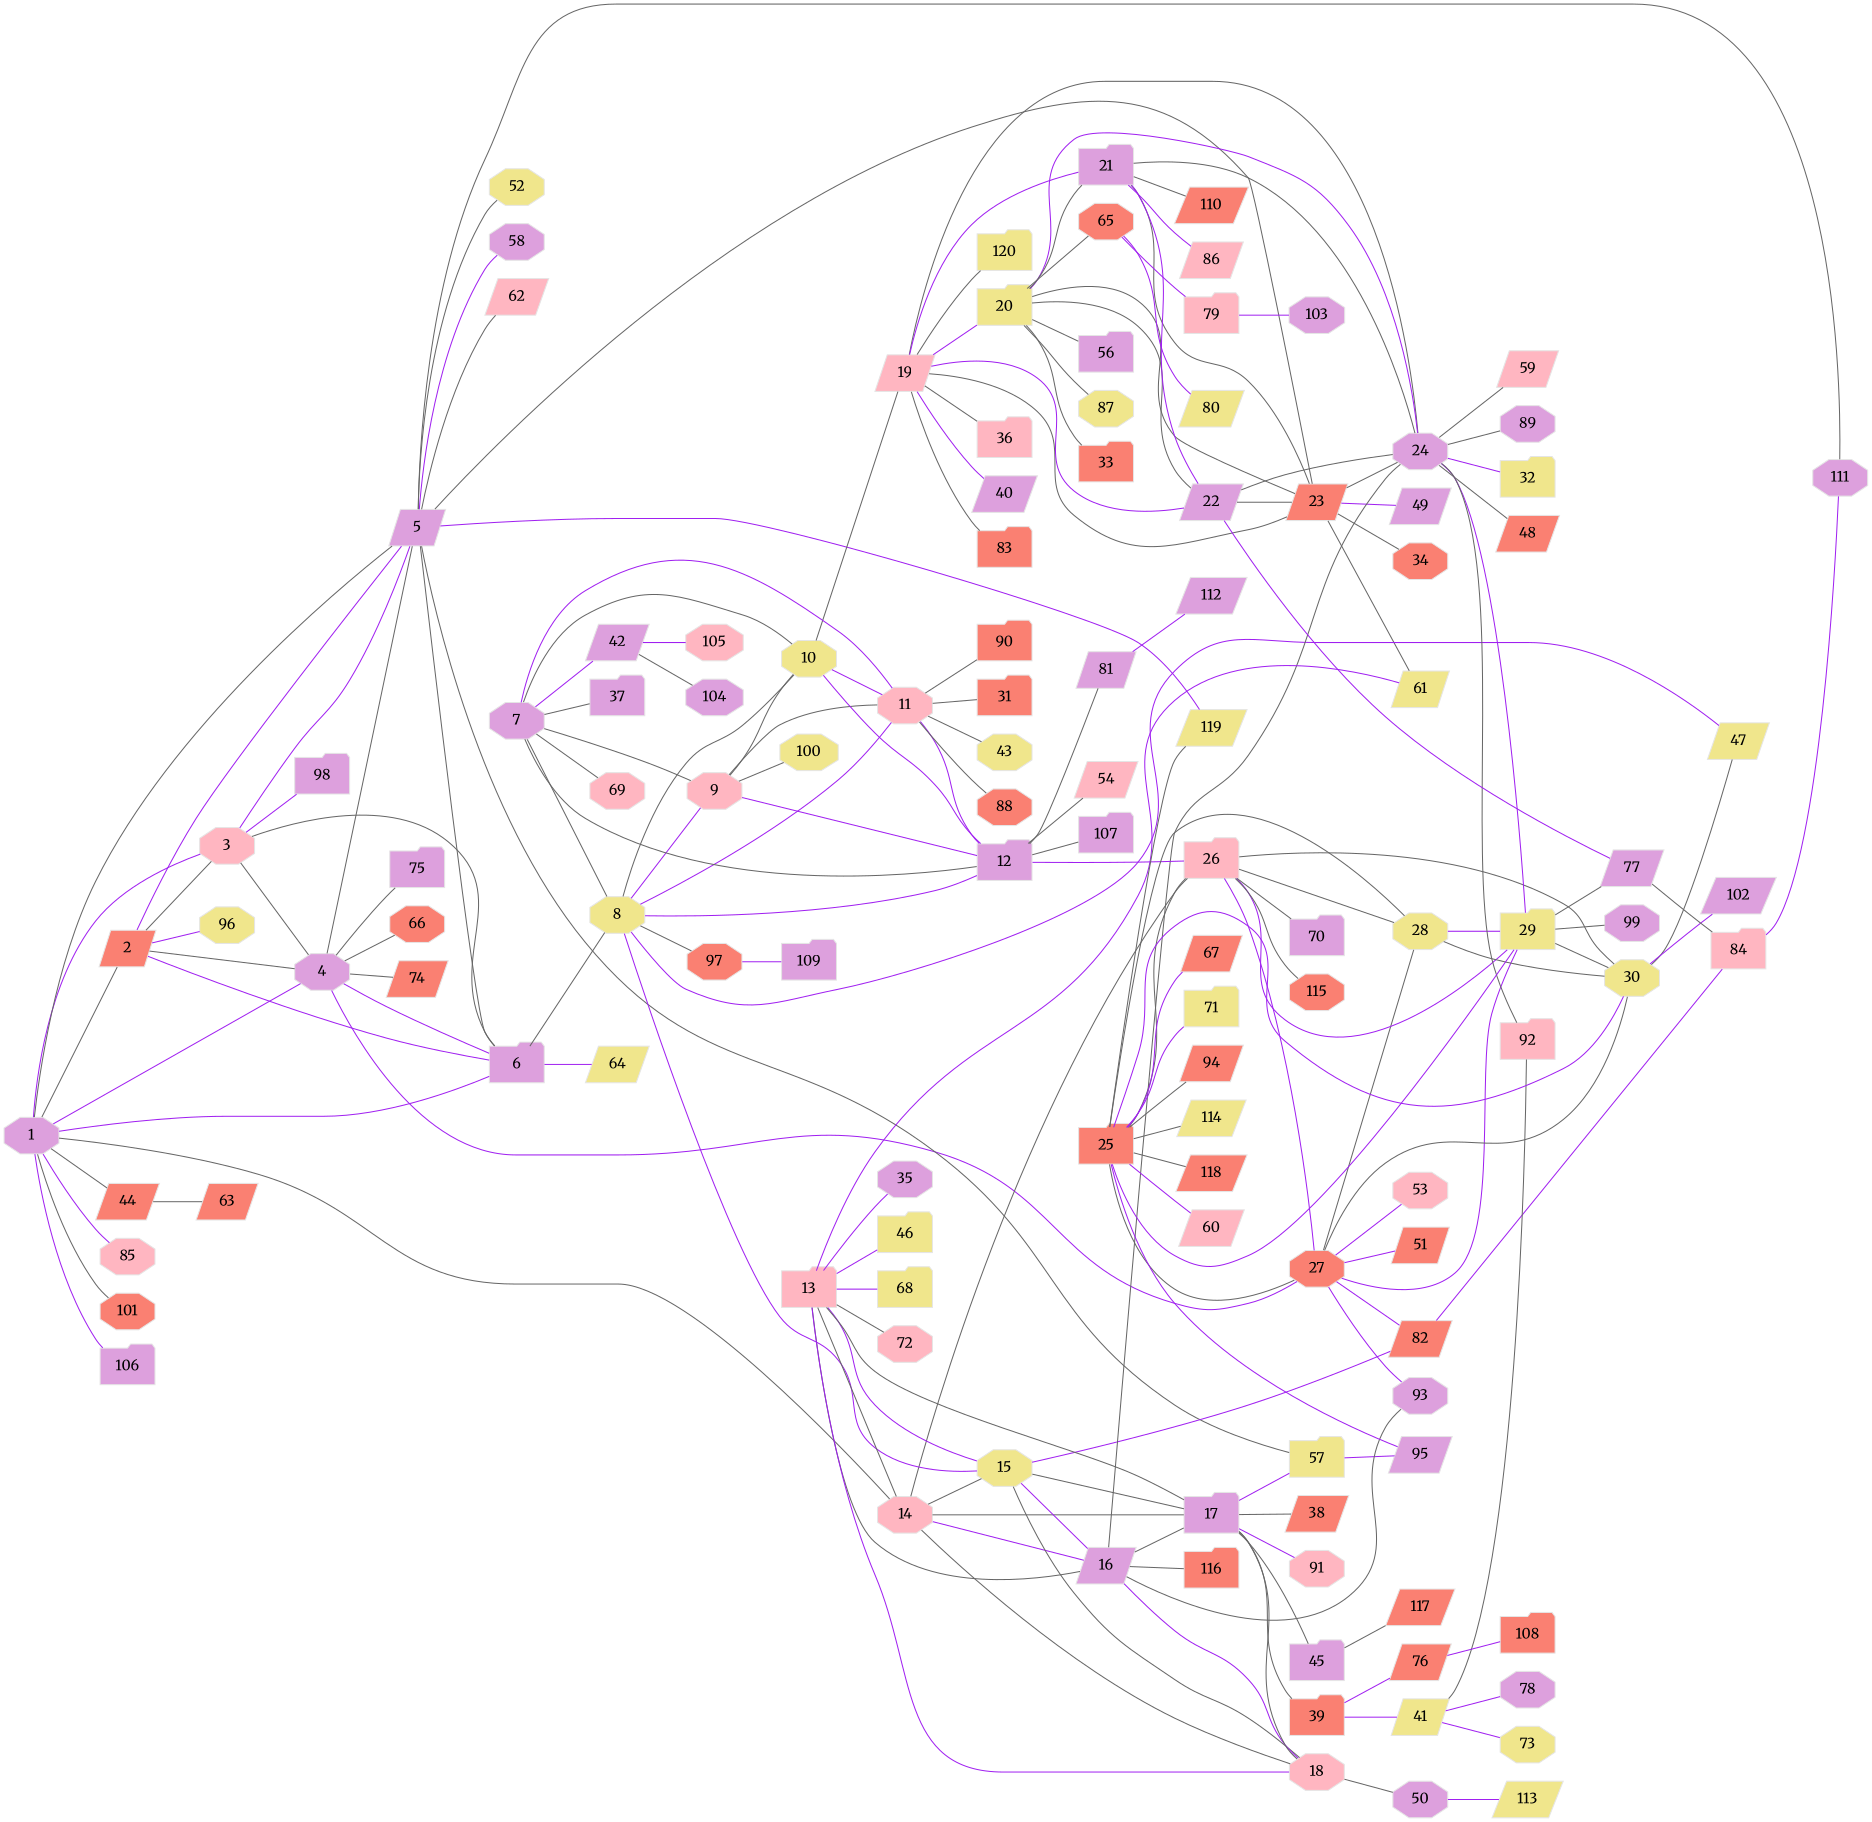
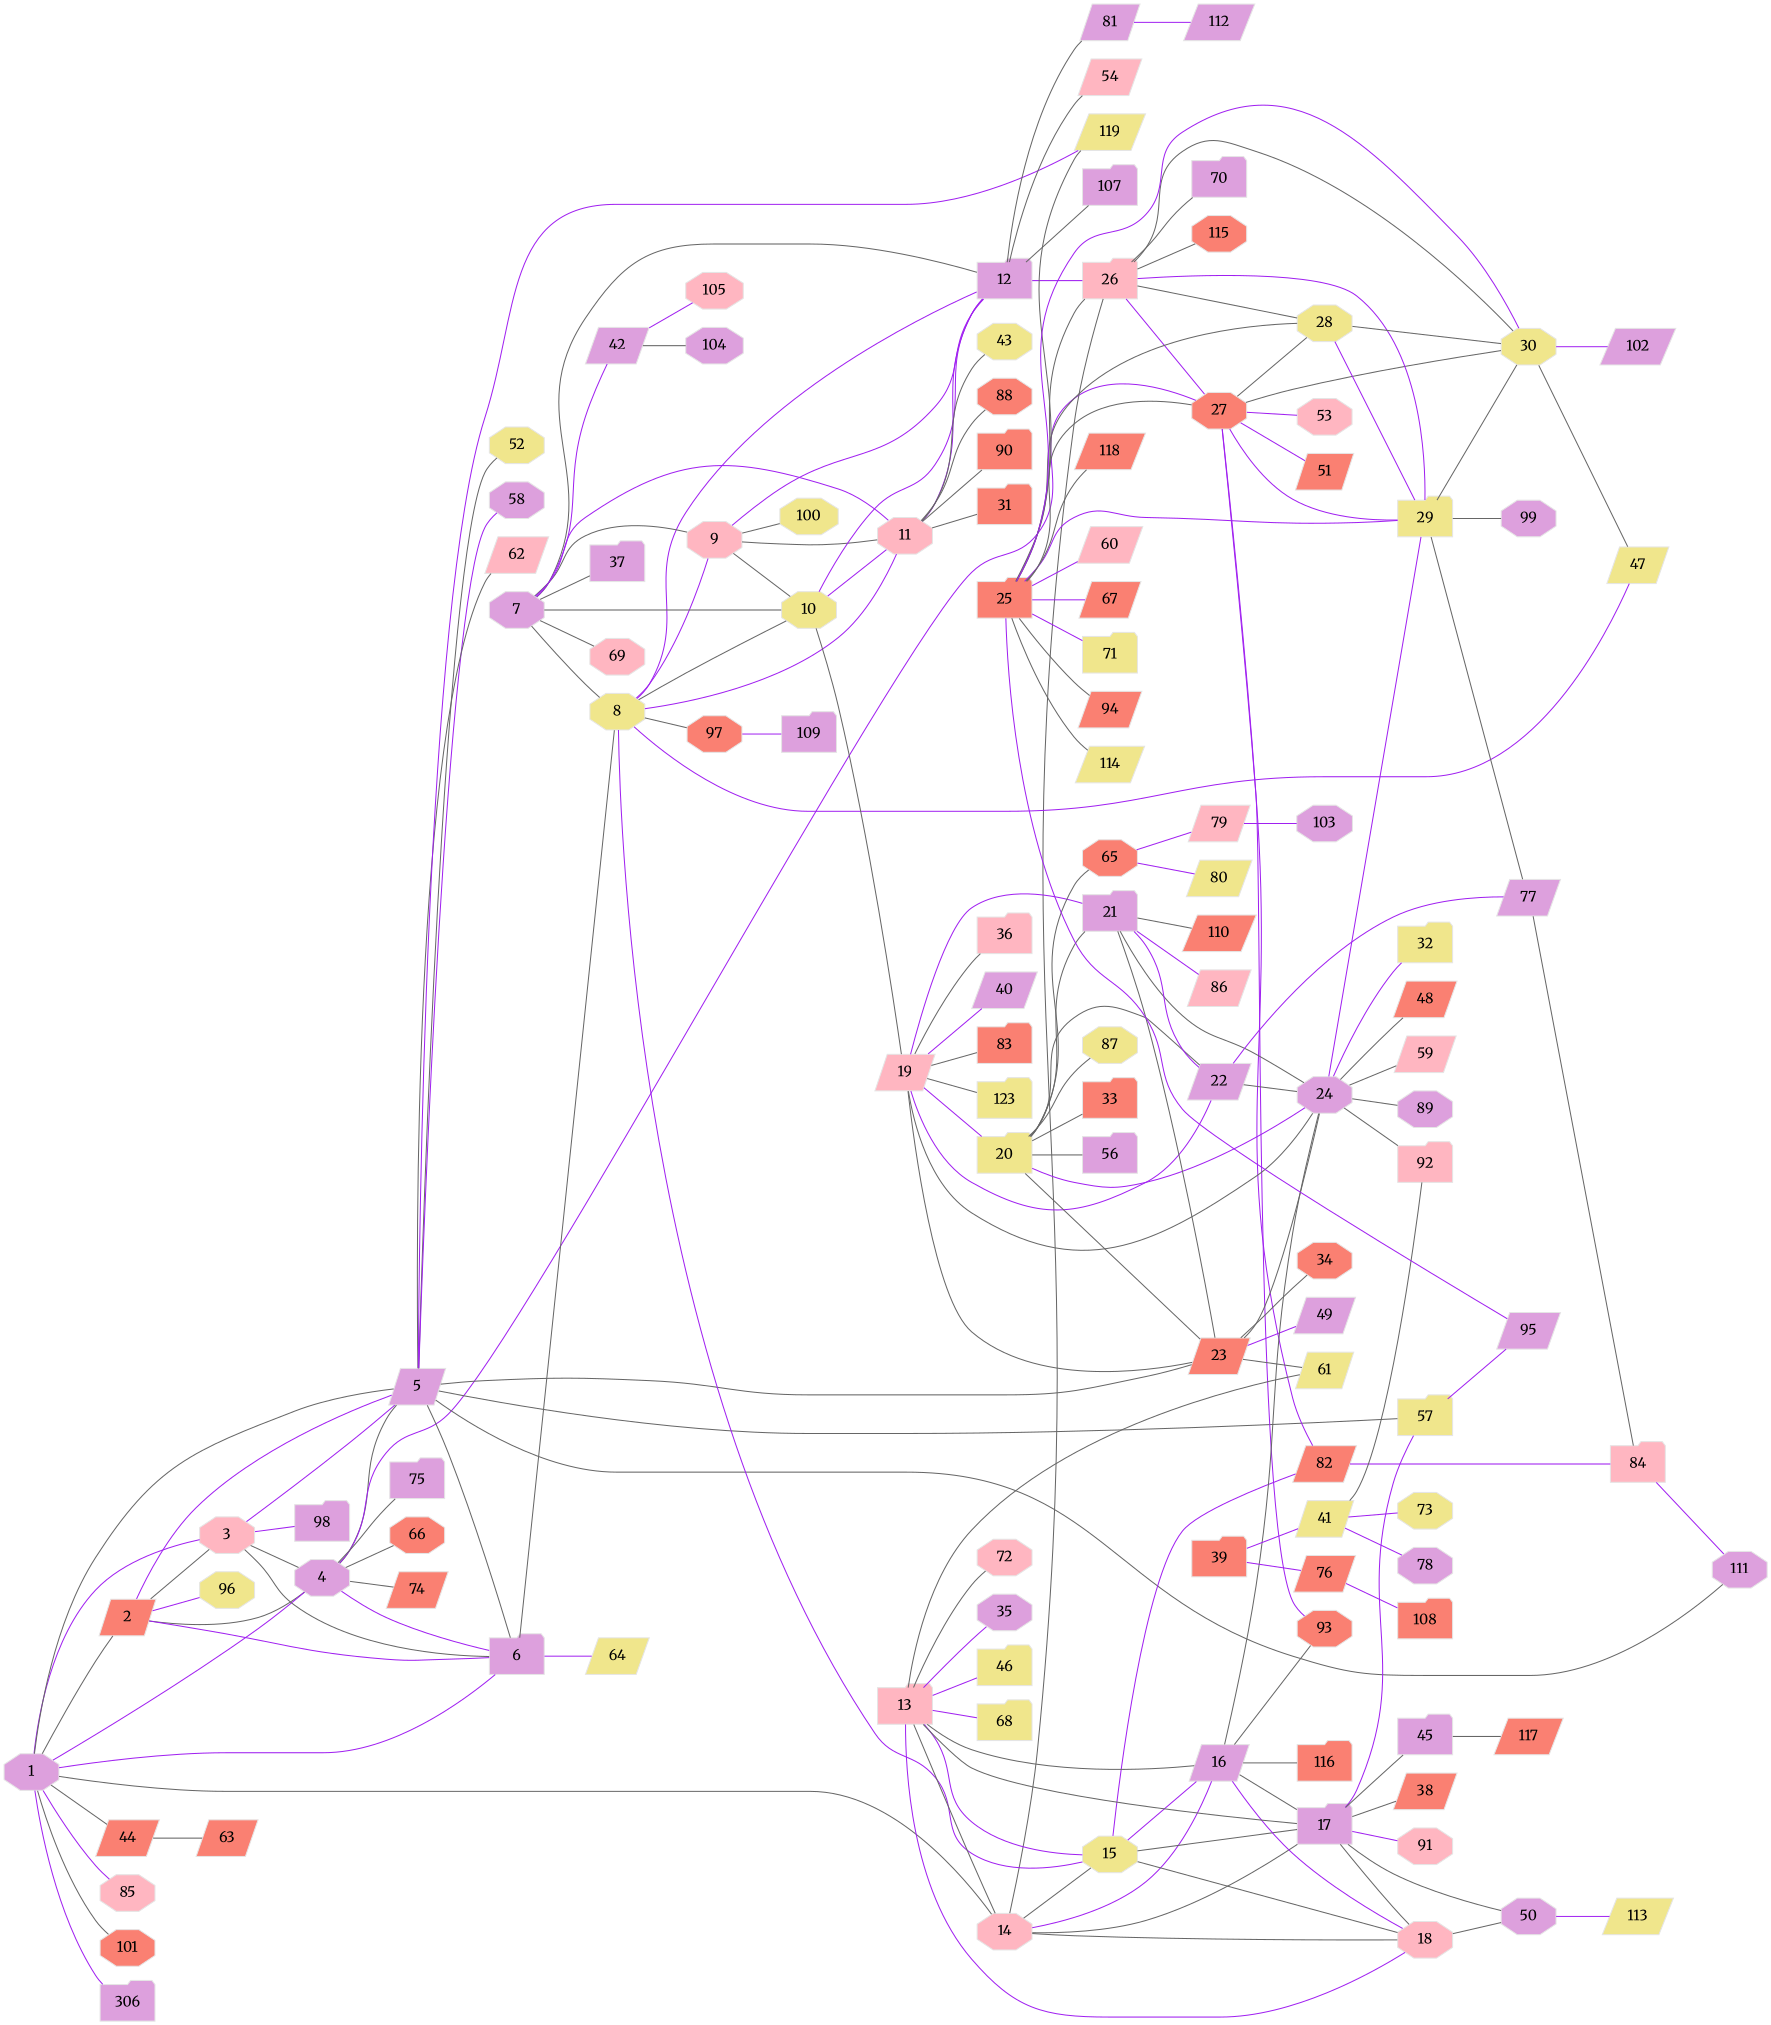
node "120": label "120" -> "123"
node "79": shape folder -> parallelogram
edge "22" -- "23": removed
edge "61" -- "13": color purple -> gray40
node "106": label "106" -> "306"
node "93": fillcolor plum -> salmon
edge "17" -- "39": now "17" -- "50"
